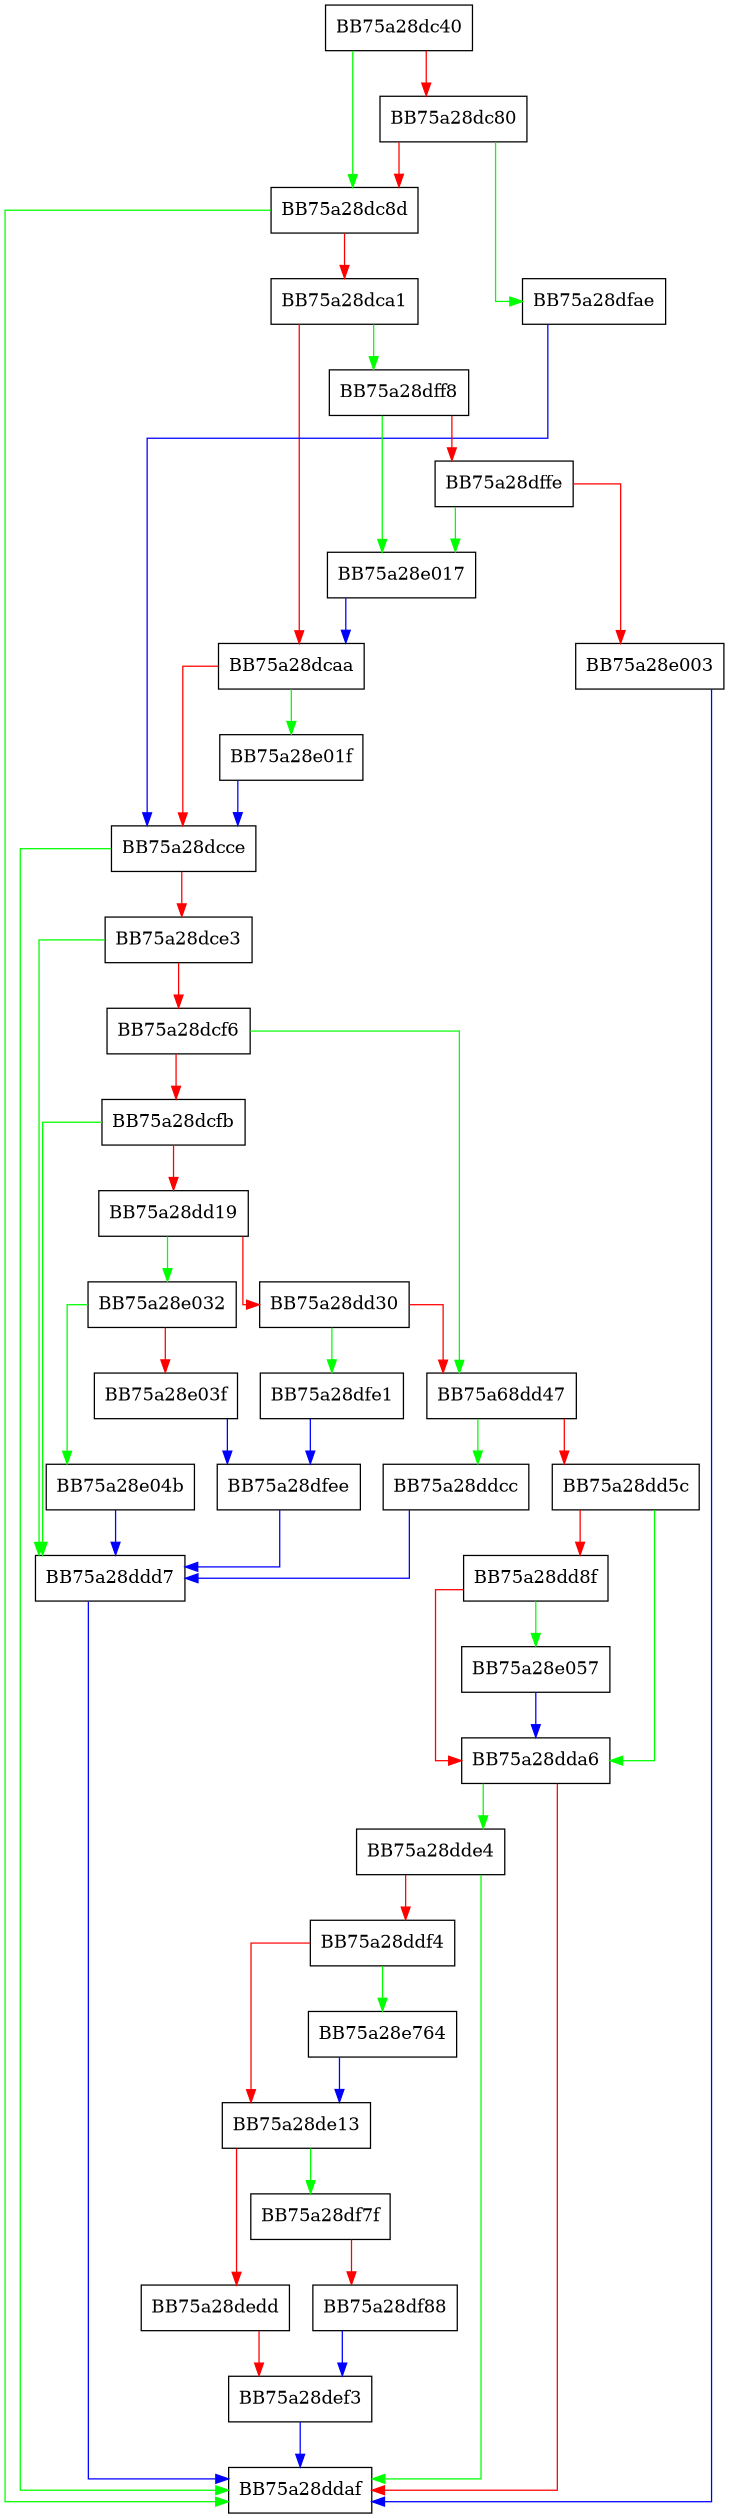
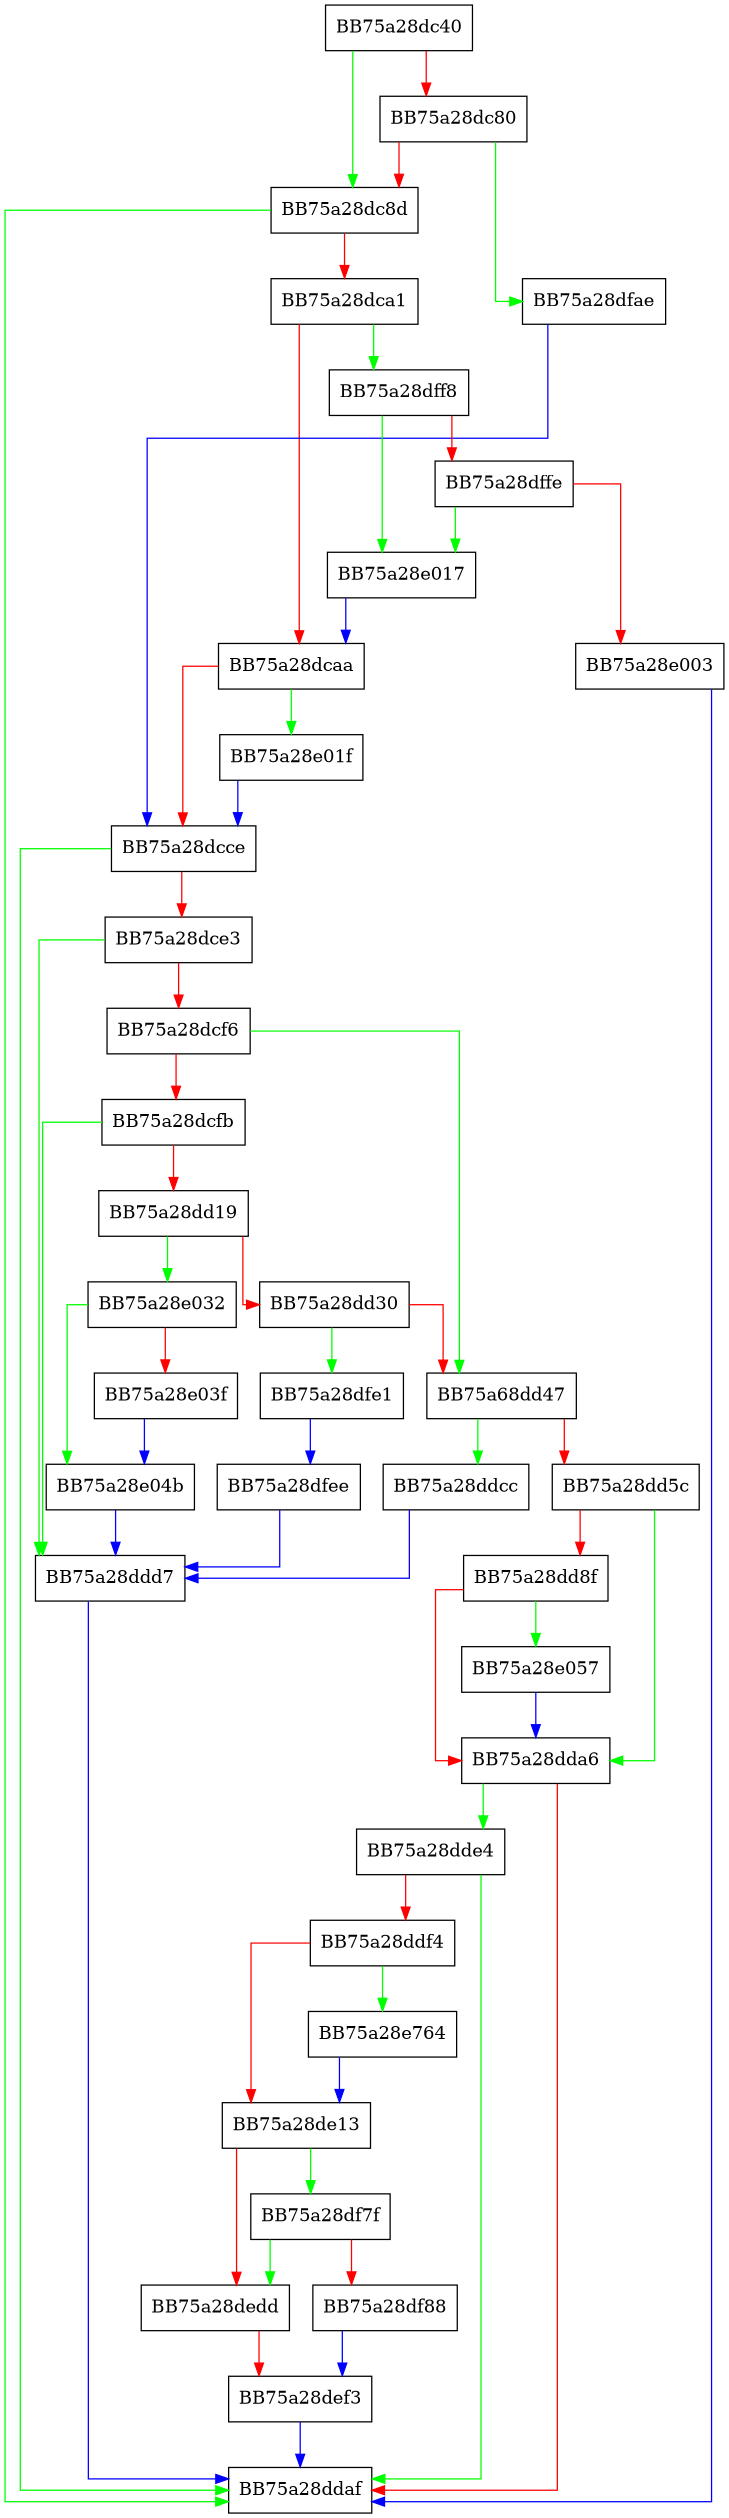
edge "BB75a28e03f" -> "BB75a28dfee": now "BB75a28e03f" -> "BB75a28e04b"
edge "BB75a28df7f" -> "BB75a28dedd": added
